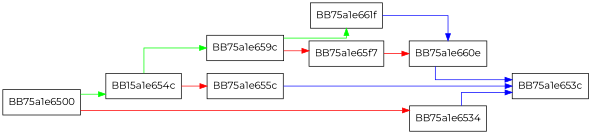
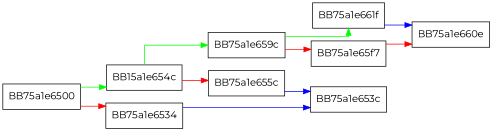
edge "BB75a1e660e" -> "BB75a1e653c": removed
